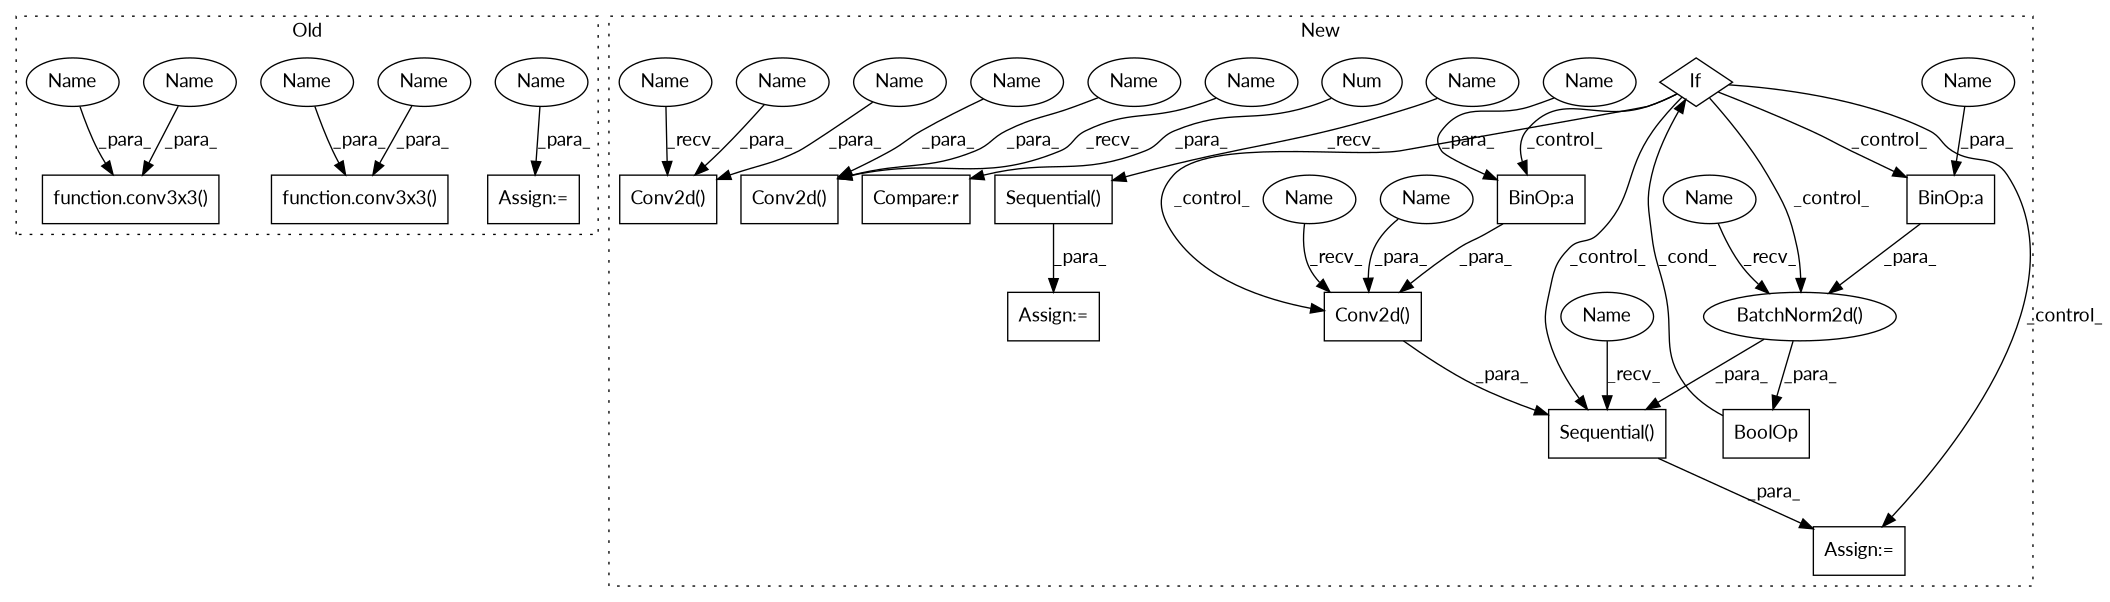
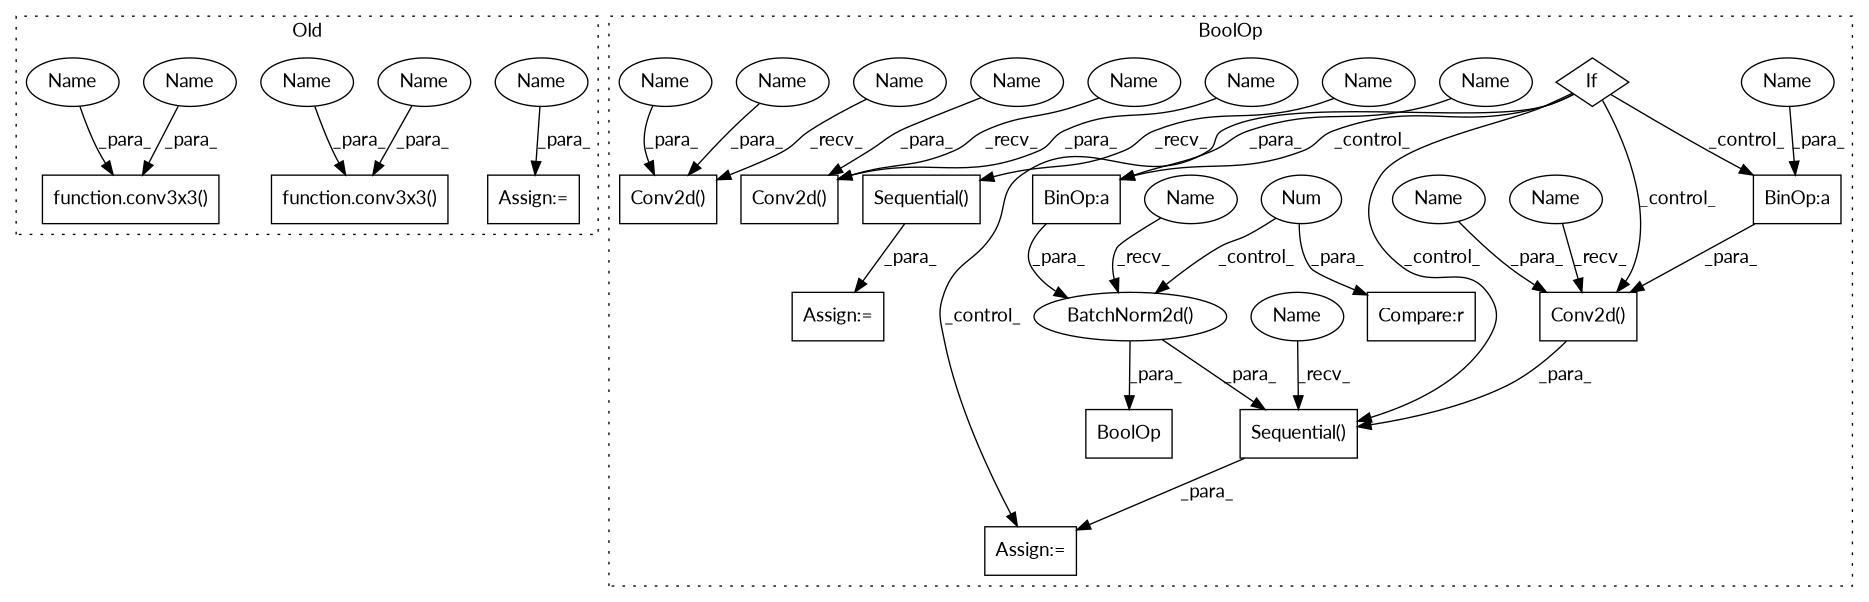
cluster "New": label "New" -> "BoolOp"
edge "If" -> "BatchNorm2d()": now "Num" -> "BatchNorm2d()"
edge "BoolOp" -> "If": removed, label "_cond_"
